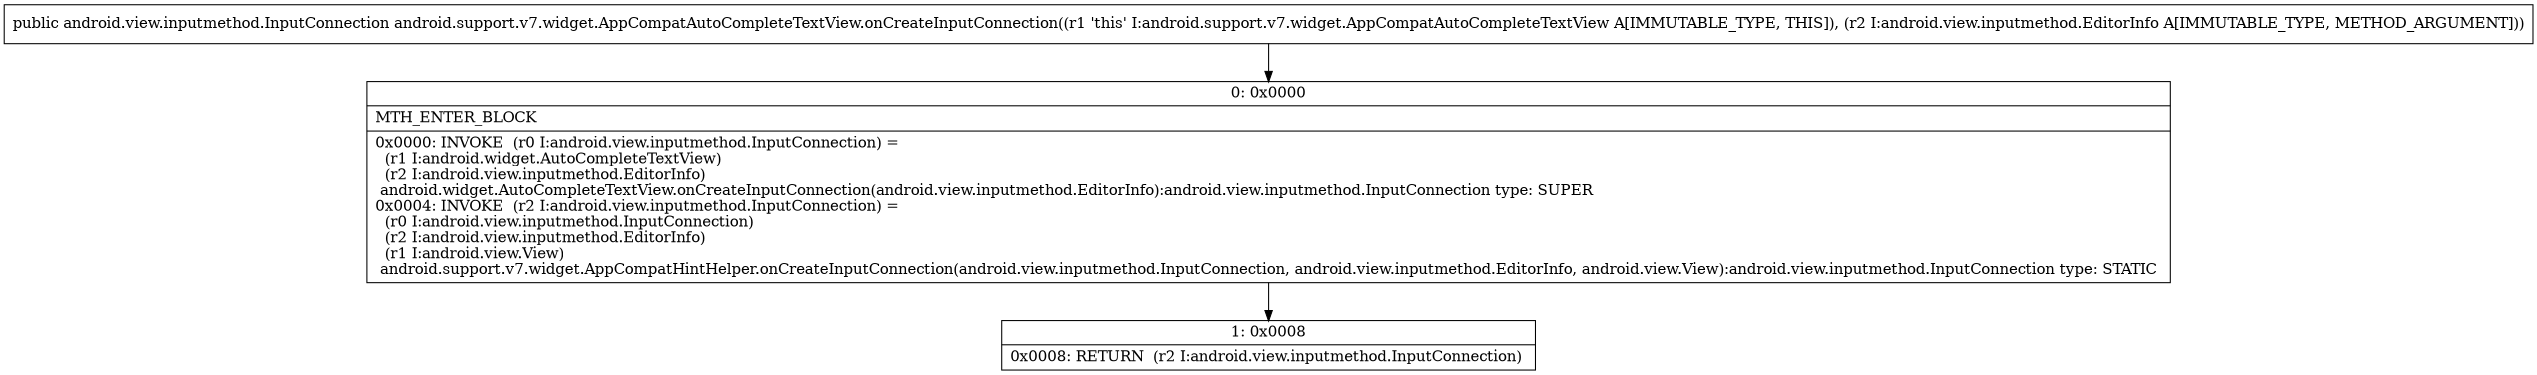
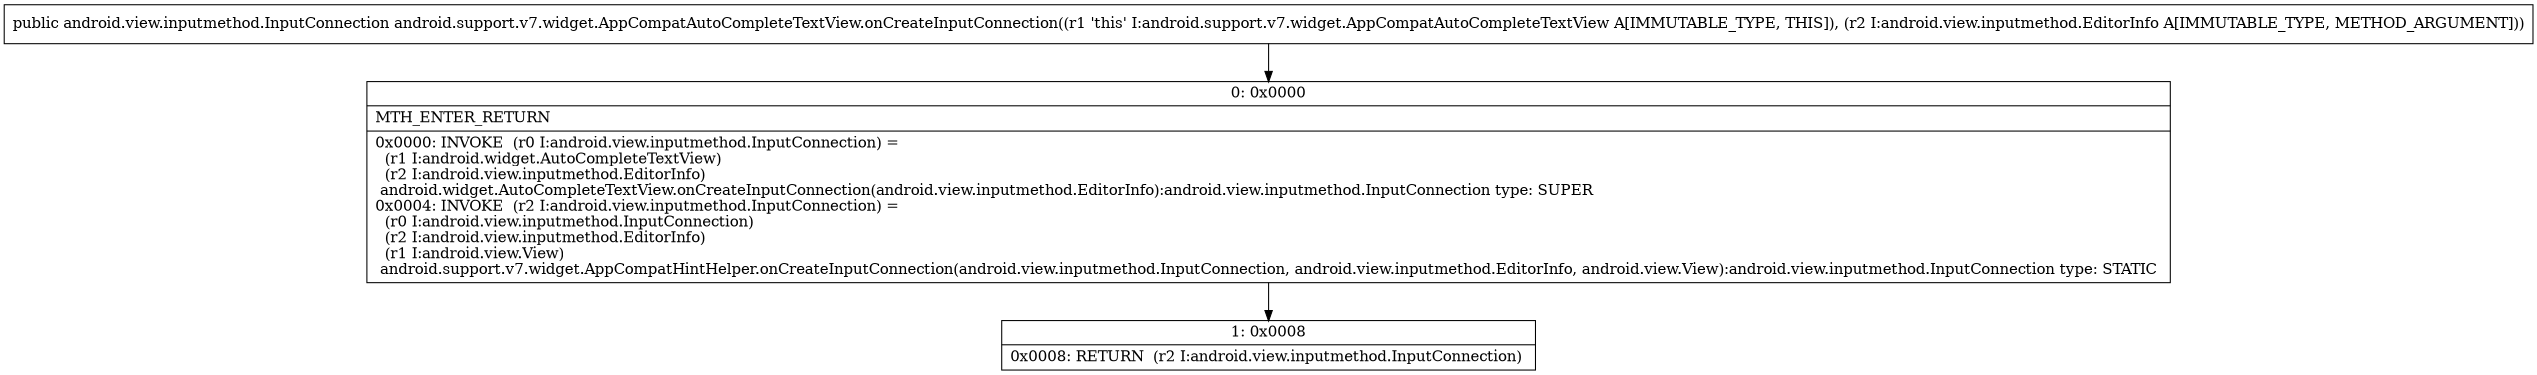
node "0: 0x0000": text "MTH_ENTER_BLOCK" -> "MTH_ENTER_RETURN"
